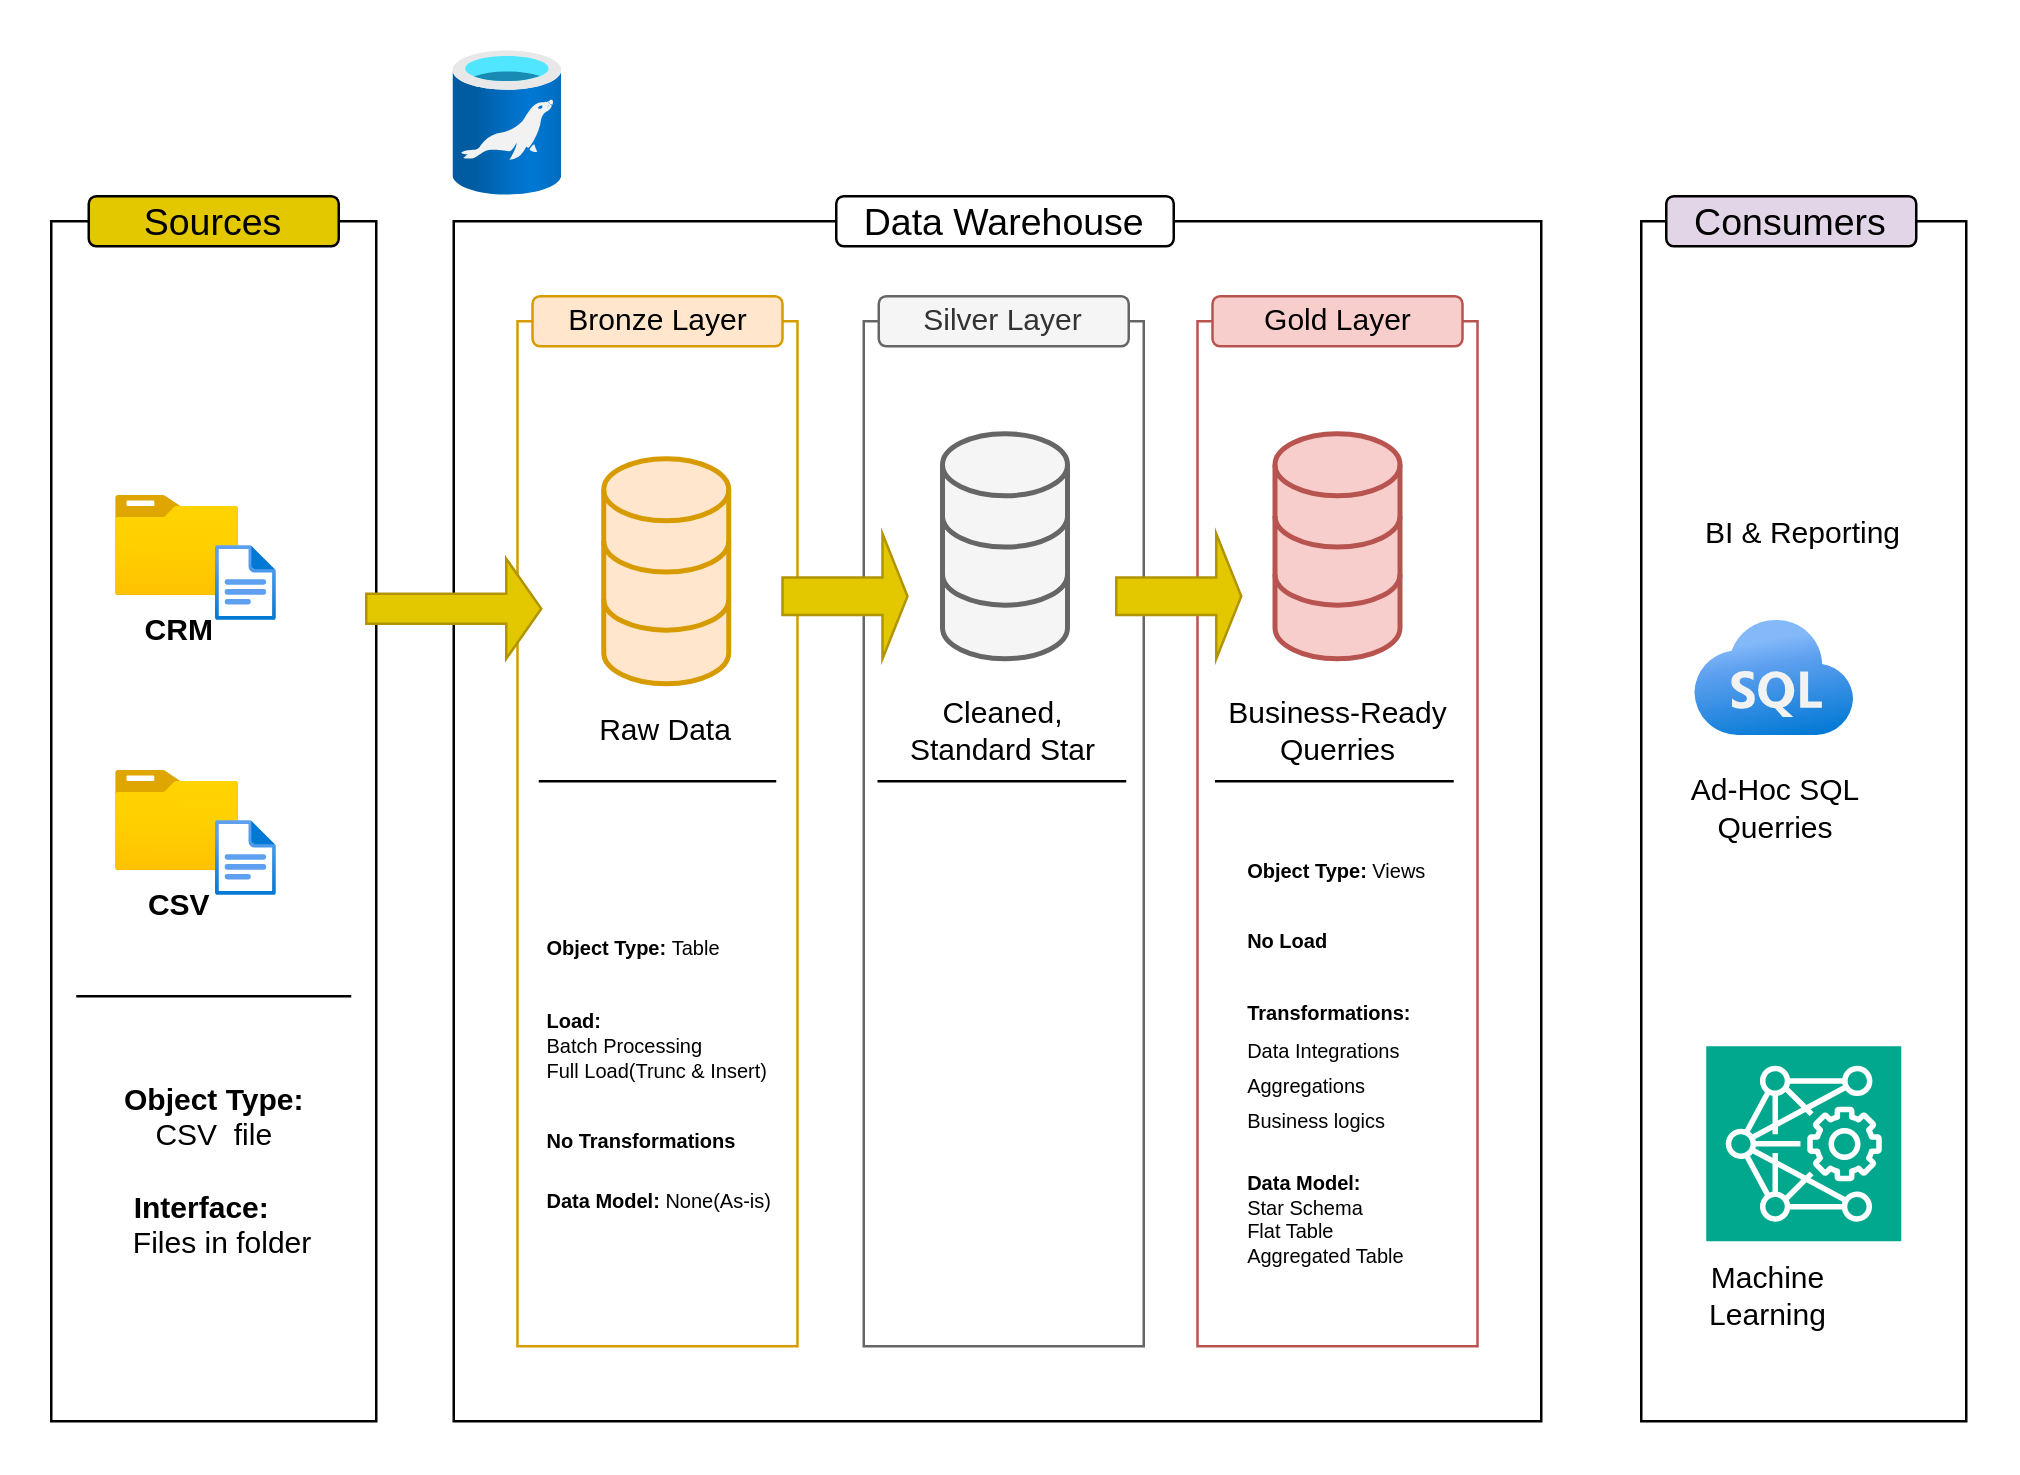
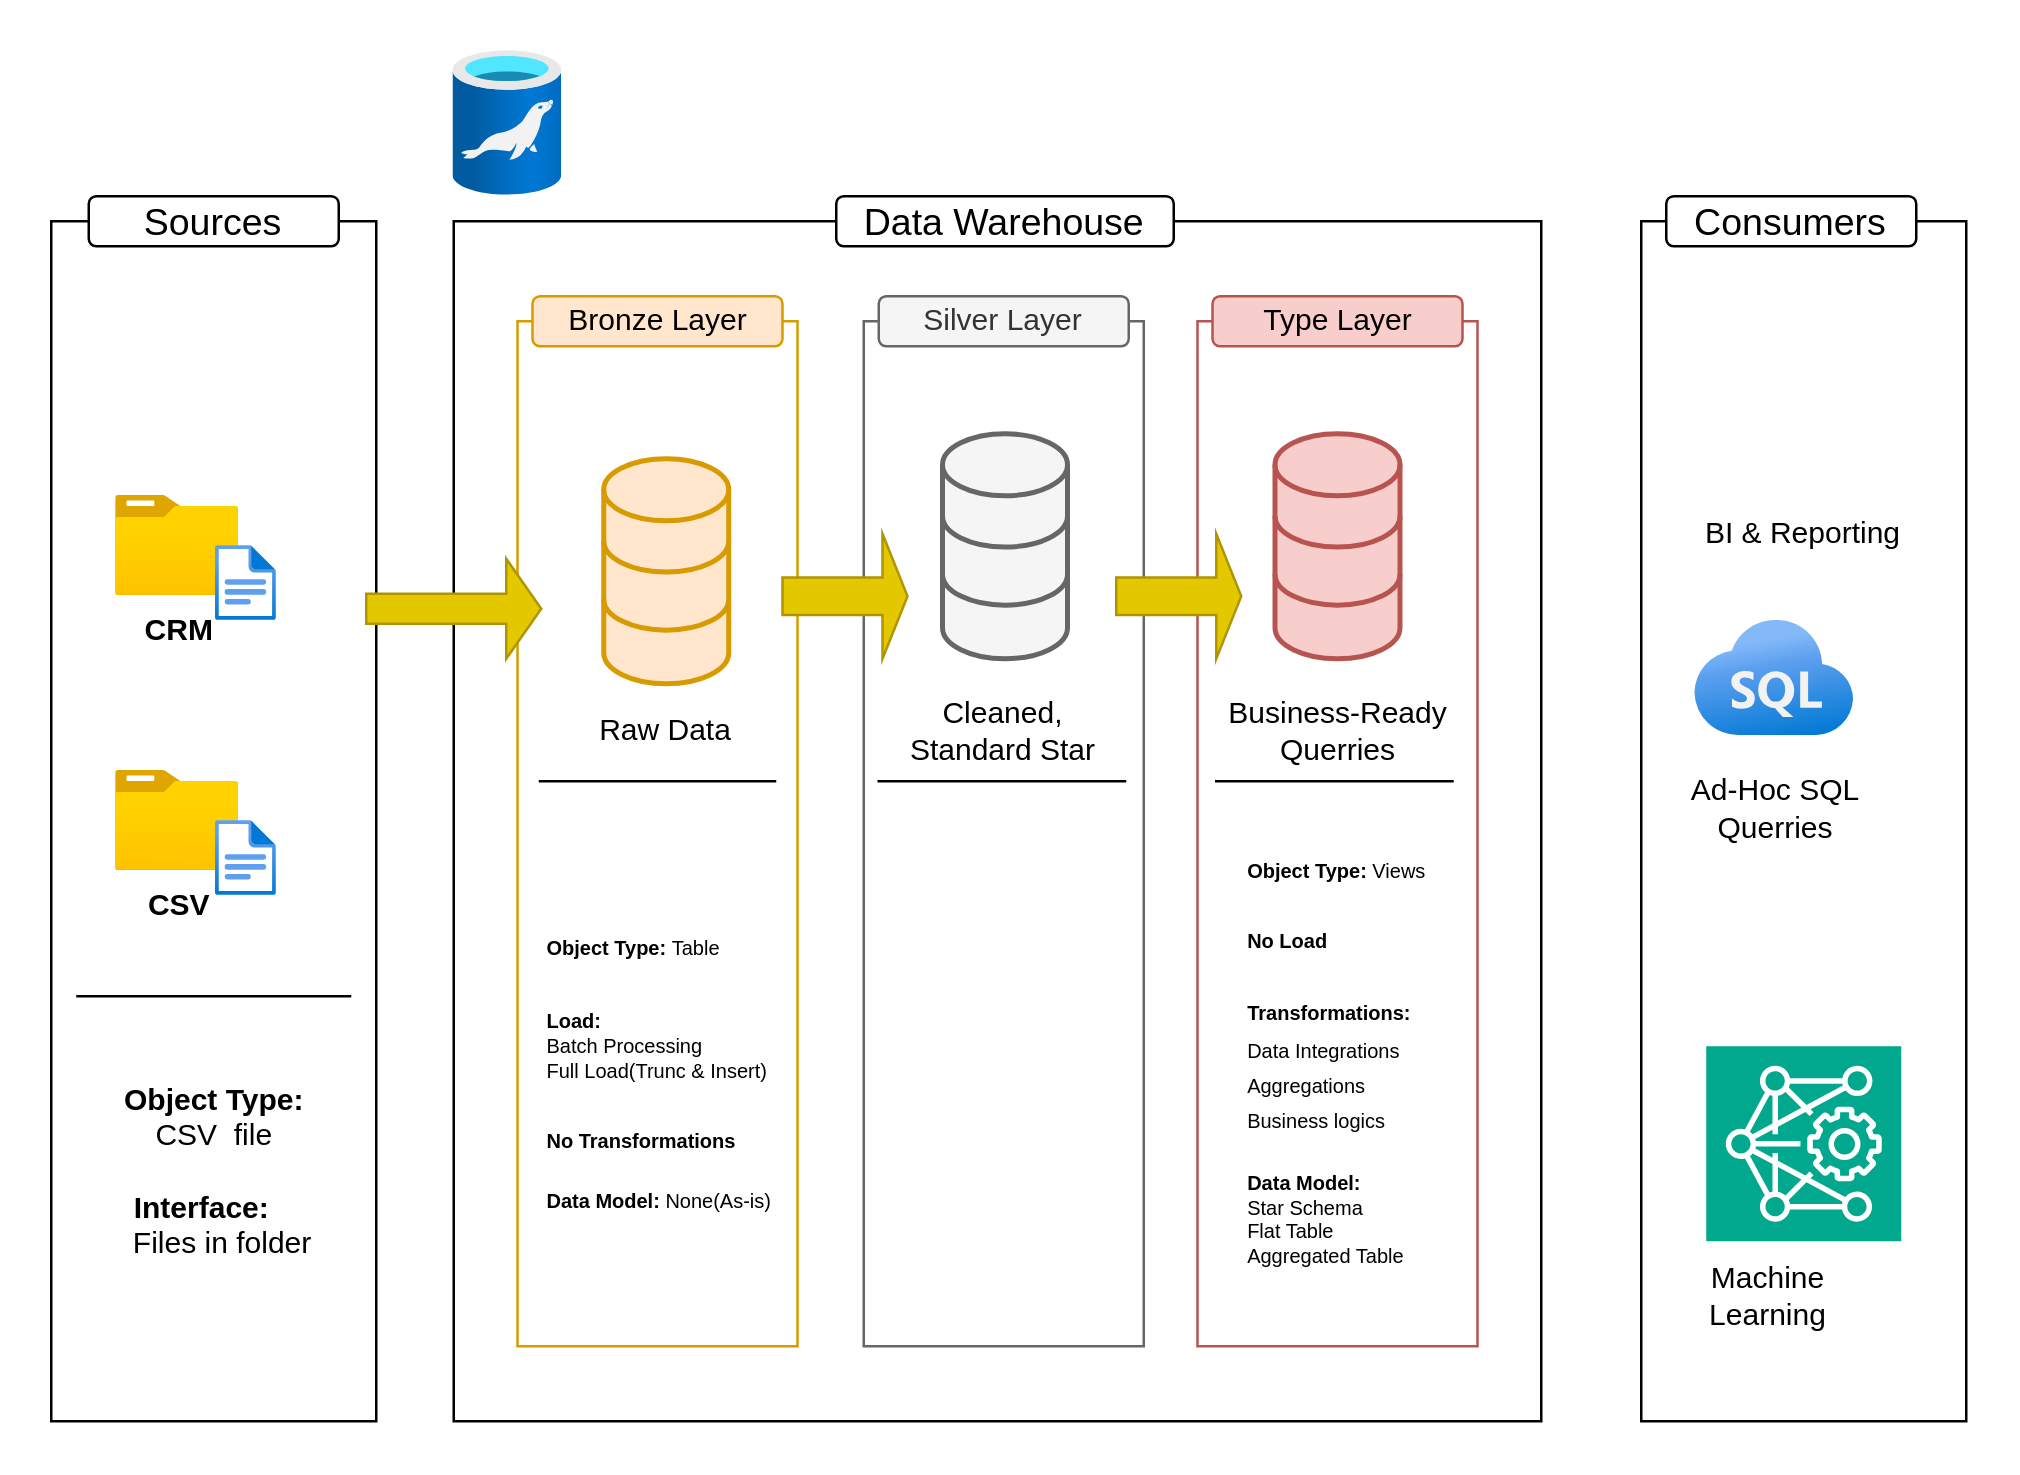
node "Sources": fillcolor #e3c800 -> #ffffff
node "Consumers": fillcolor #e1d5e7 -> #ffffff
node "Gold Layer": label "Gold Layer" -> "Type Layer"
